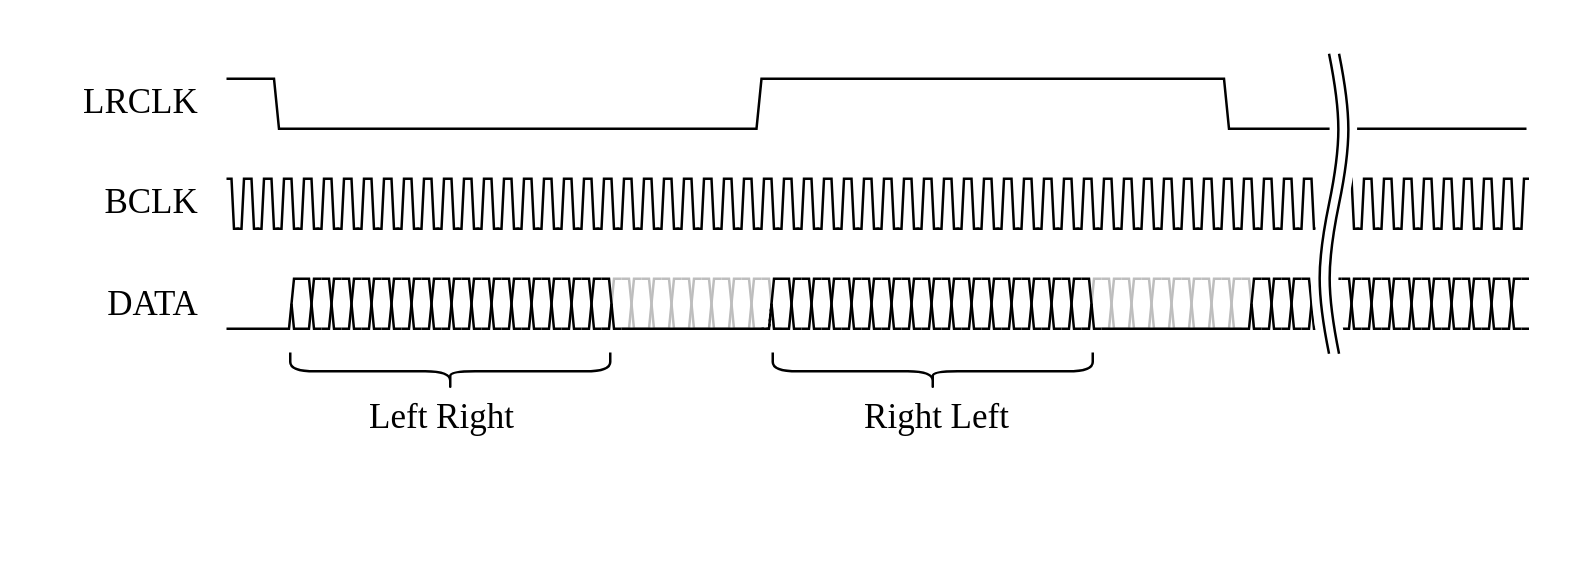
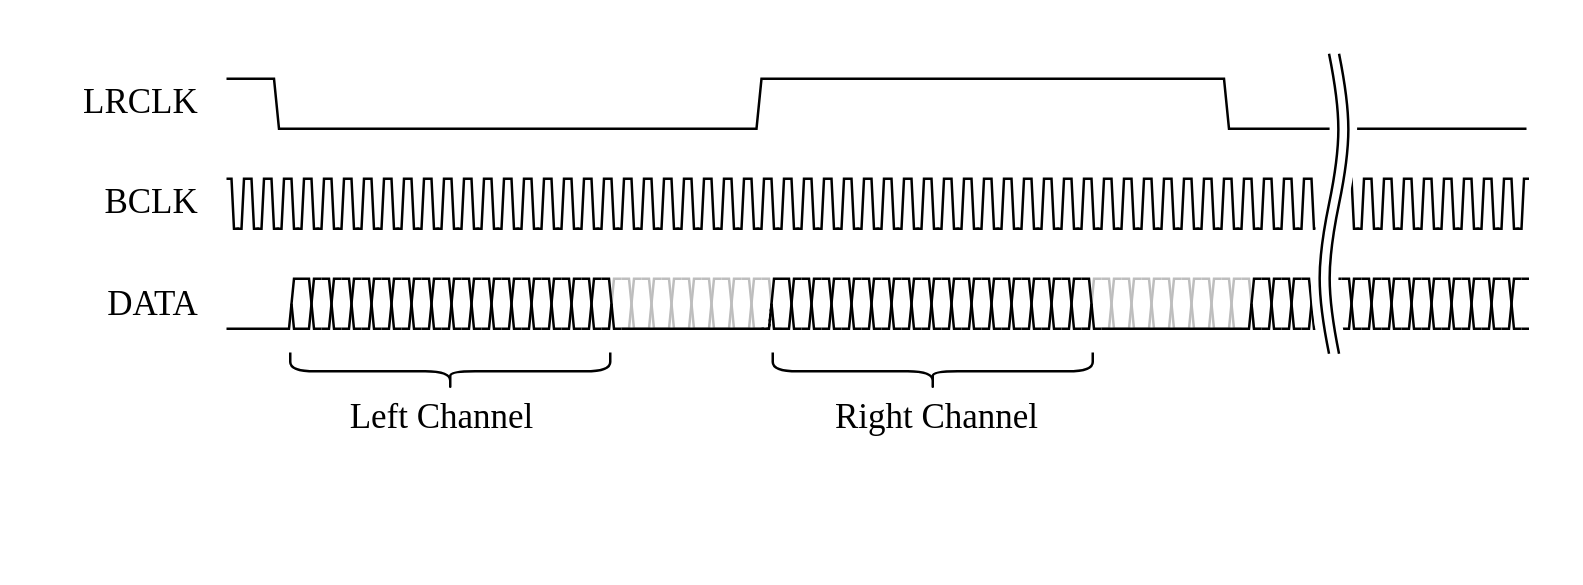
node "Left Right": label "Left Right" -> "Left Channel"
node "Right Left": label "Right Left" -> "Right Channel"
